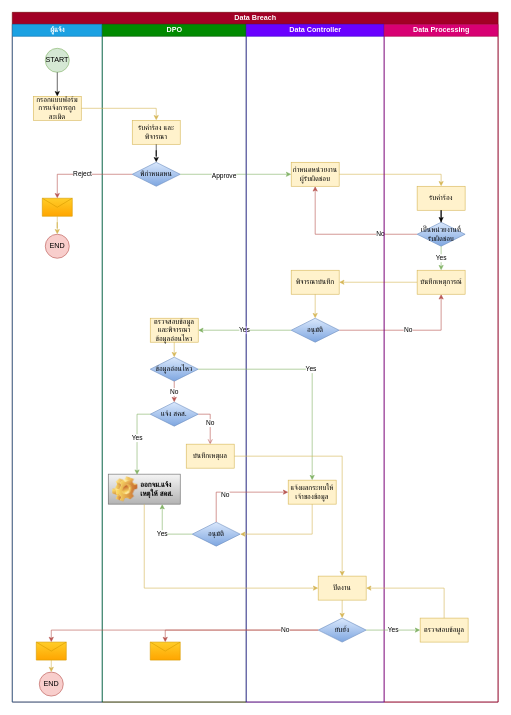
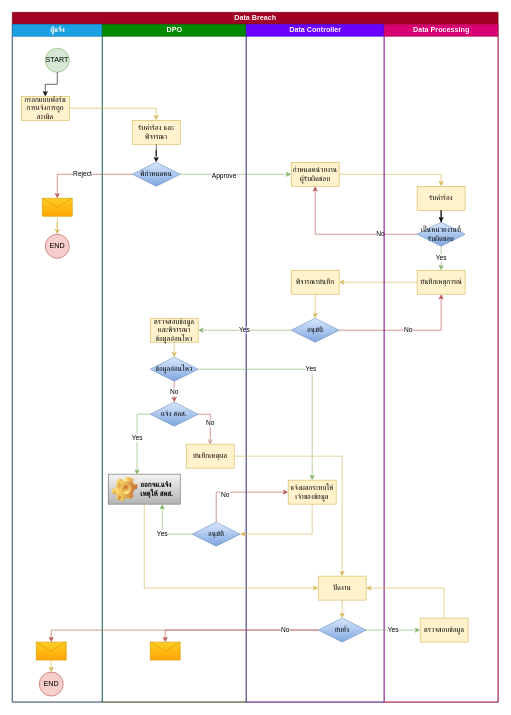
node "กรอกแบบฟอร์มการแจ้งการถูกละเมิด": moved (57, 108) -> (45, 108)
